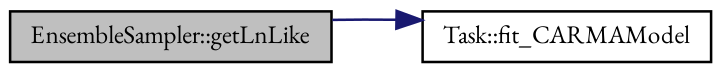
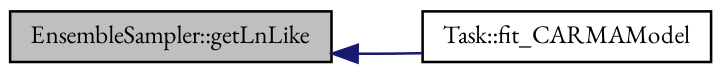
edge "EnsembleSampler::getLnLike" -> "Task::fit_CARMAModel": reversed
